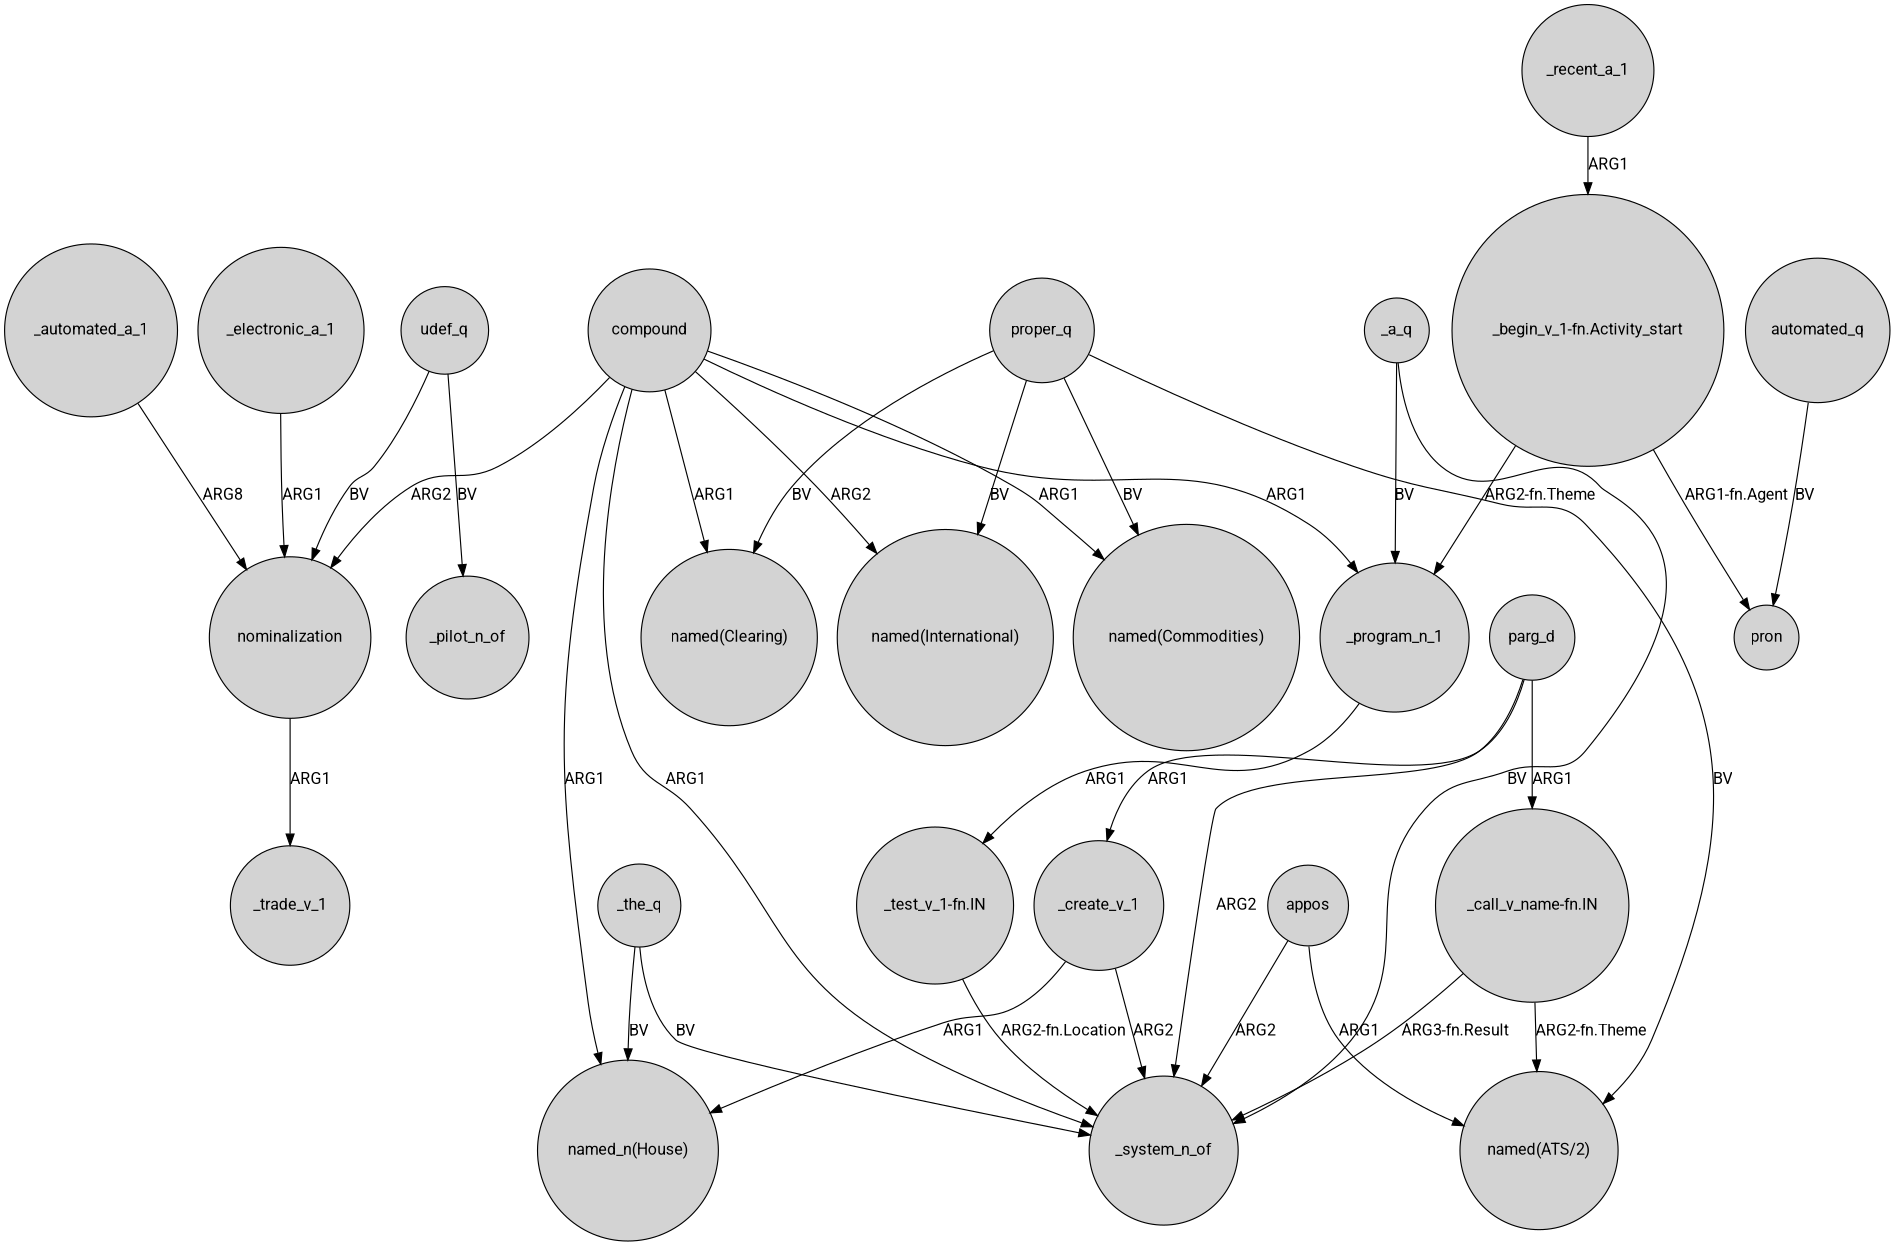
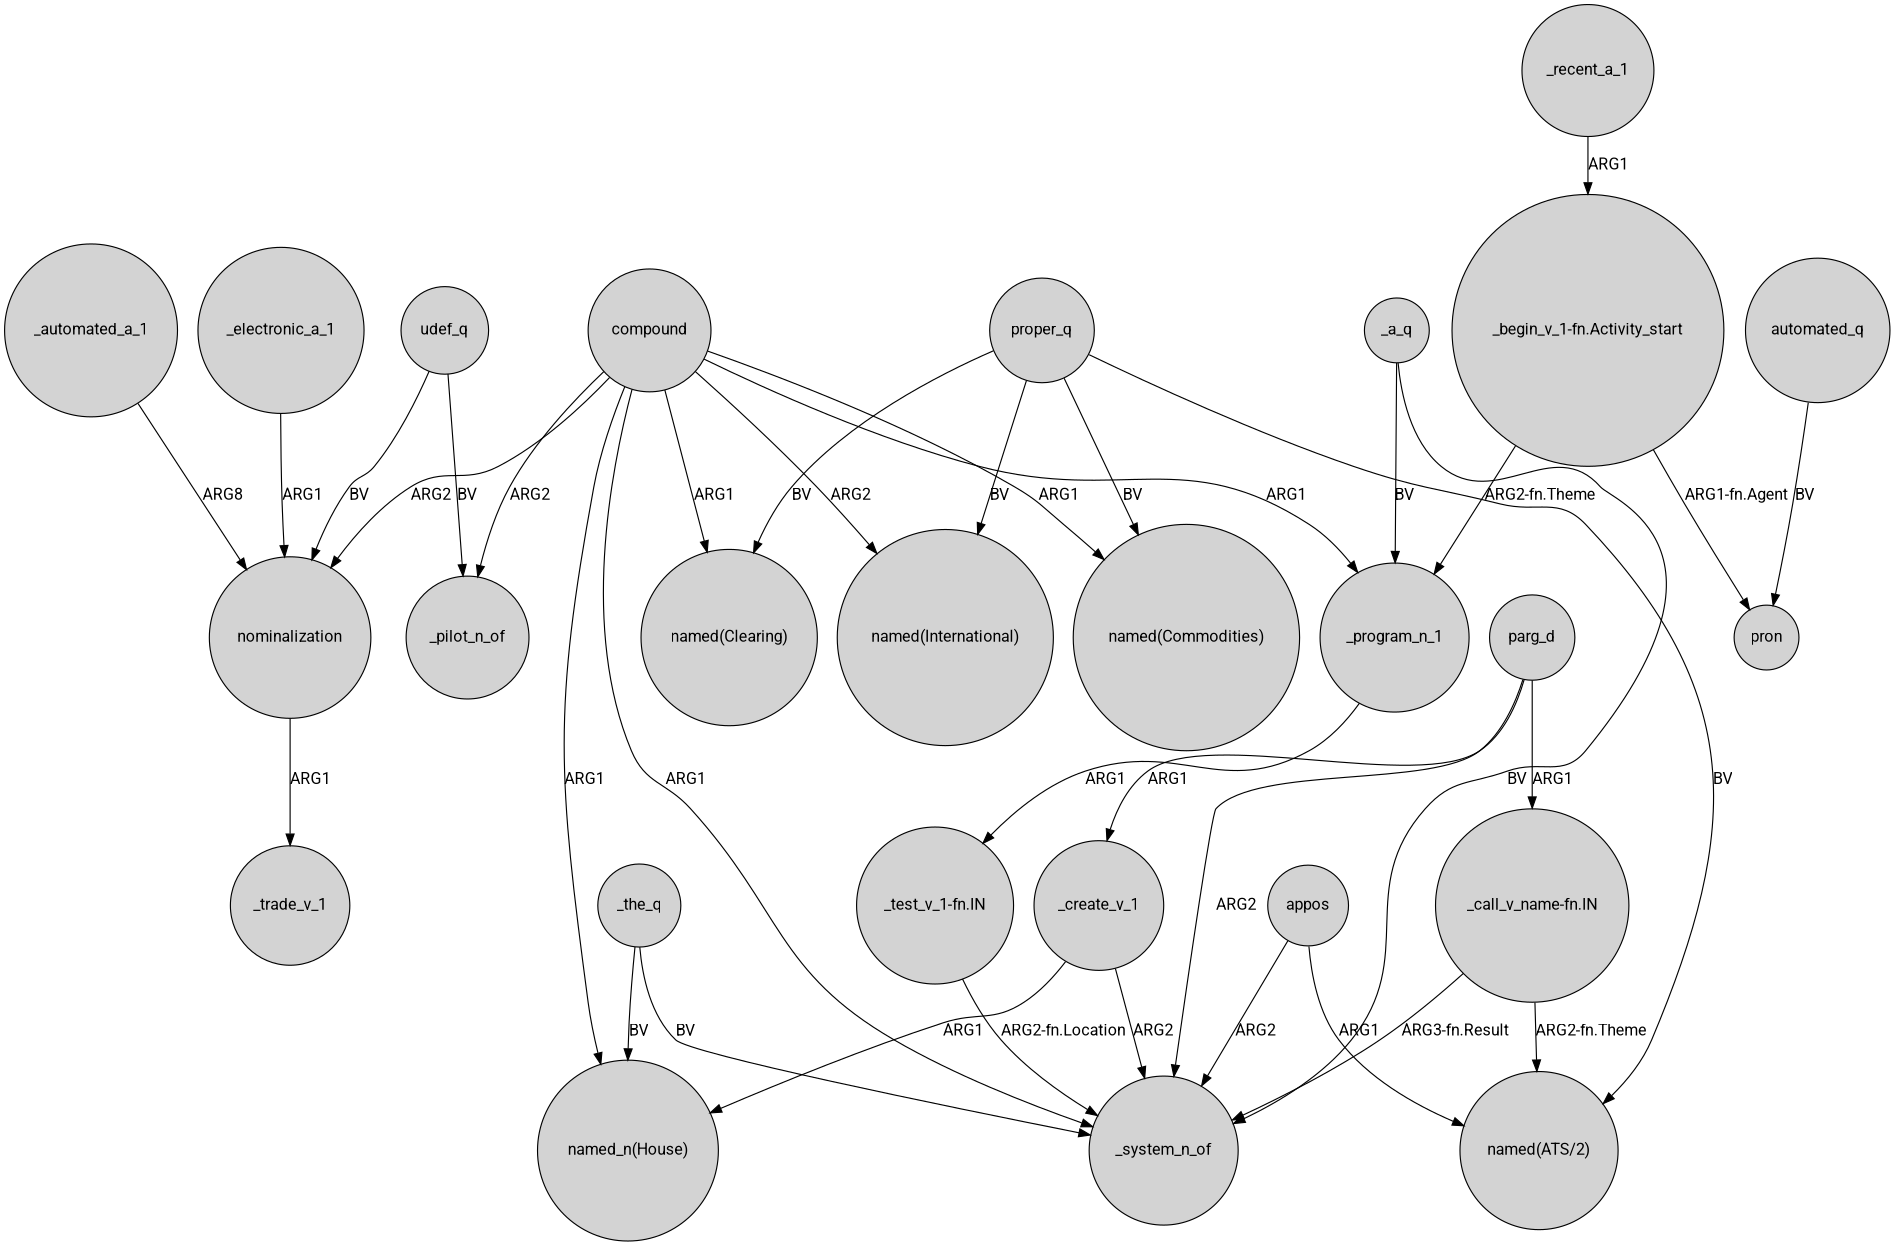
edge "compound" -> "_pilot_n_of": added, label "ARG2"
